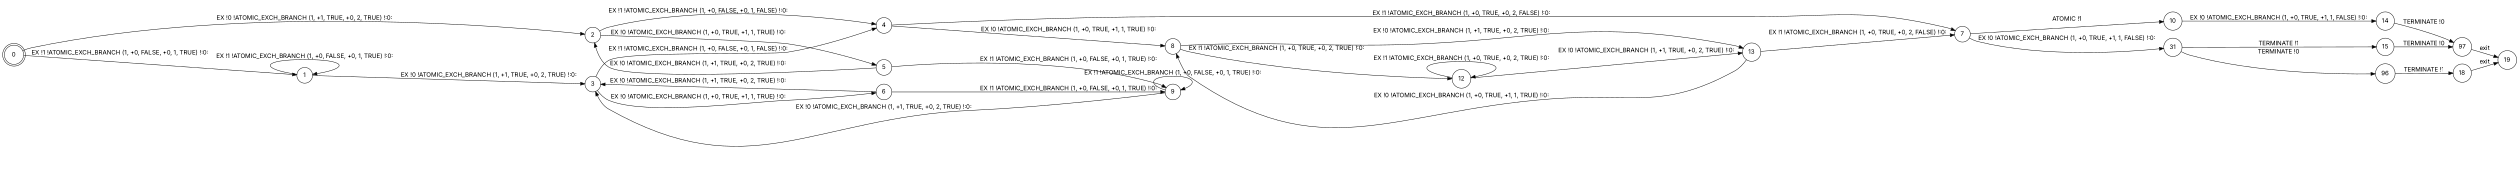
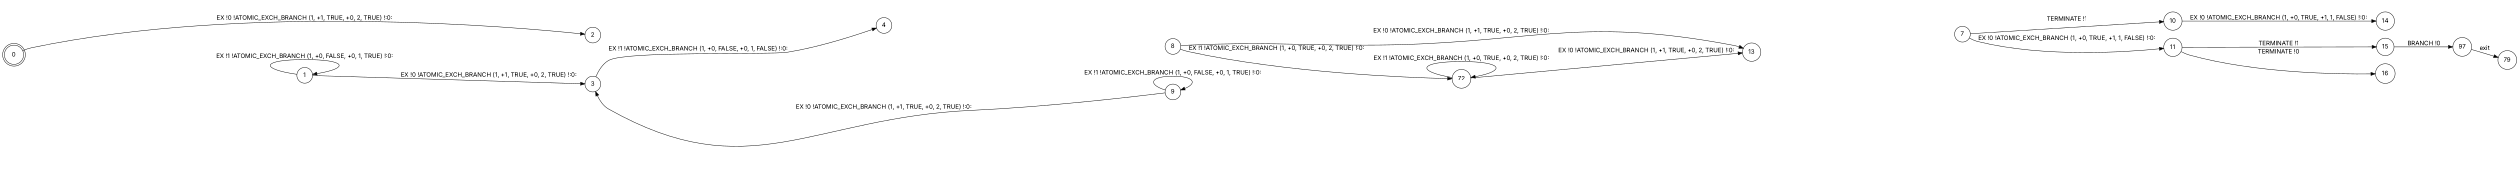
edge "2" -> "4": removed, label "EX !1 !ATOMIC_EXCH_BRANCH (1, +0, FALSE, +0, 1, FALSE) !:0:"
edge "4" -> "7": removed, label "EX !1 !ATOMIC_EXCH_BRANCH (1, +0, TRUE, +0, 2, FALSE) !:0:"
edge "7" -> "10": label "ATOMIC !1" -> "TERMINATE !1"
edge "14" -> "97": removed, label "TERMINATE !0"
edge "4" -> "8": removed, label "EX !0 !ATOMIC_EXCH_BRANCH (1, +0, TRUE, +1, 1, TRUE) !:0:"
edge "13" -> "7": removed, label "EX !1 !ATOMIC_EXCH_BRANCH (1, +0, TRUE, +0, 2, FALSE) !:0:"
edge "15" -> "97": label "TERMINATE !0" -> "BRANCH !0"
node "31": label "31" -> "11"
node "19": label "19" -> "79"
edge "0" -> "1": removed, label "EX !1 !ATOMIC_EXCH_BRANCH (1, +0, FALSE, +0, 1, TRUE) !:0:"
node "5": removed
node "18": removed
node "96": label "96" -> "16"
node "12": label "12" -> "72"
node "6": removed
edge "13" -> "8": removed, label "EX !0 !ATOMIC_EXCH_BRANCH (1, +0, TRUE, +1, 1, TRUE) !:0:"
